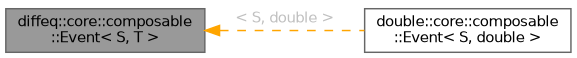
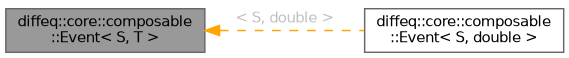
node "double::core::composable ::Event< S, double >": label "double::core::composable ::Event< S, double >" -> "diffeq::core::composable ::Event< S, double >"
